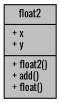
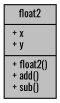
node "float2": text "+ float()" -> "+ sub()"
